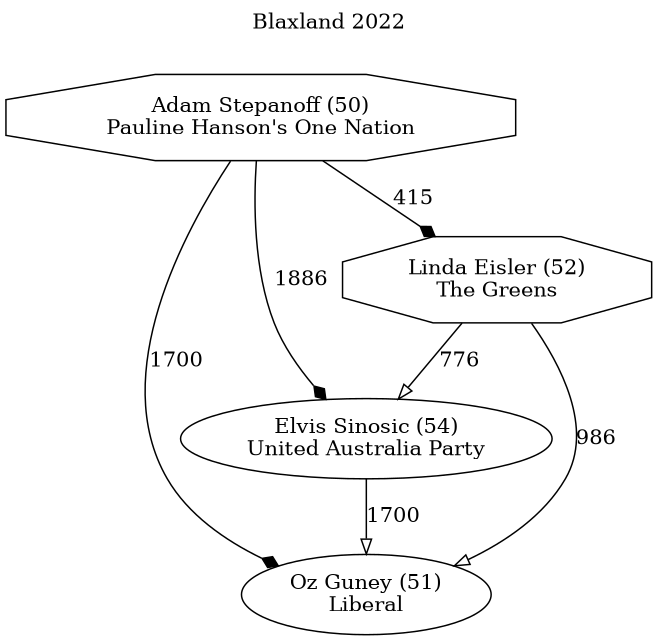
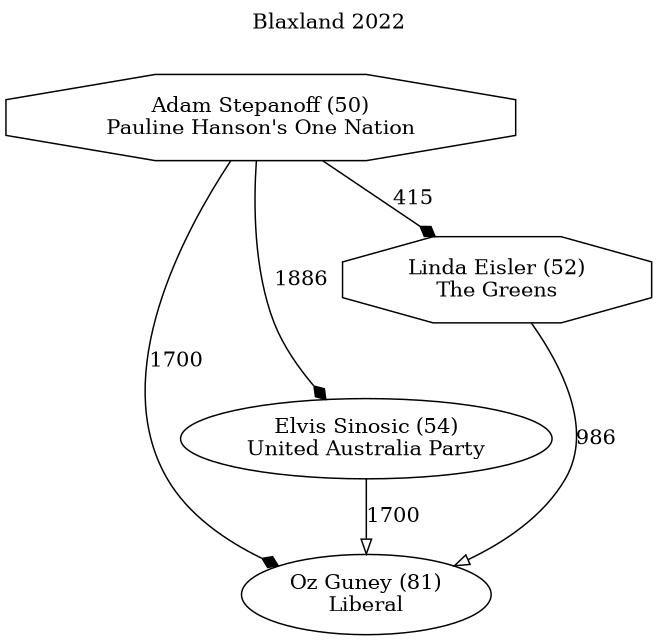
edge "Linda Eisler (52) The Greens" -> "Elvis Sinosic (54) United Australia Party": removed, label "776"
node "Oz Guney (51) Liberal": label "Oz Guney (51) Liberal" -> "Oz Guney (81) Liberal"
